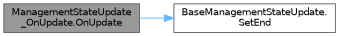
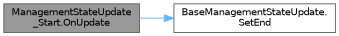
node "ManagementStateUpdate _OnUpdate.OnUpdate": label "ManagementStateUpdate _OnUpdate.OnUpdate" -> "ManagementStateUpdate _Start.OnUpdate"
